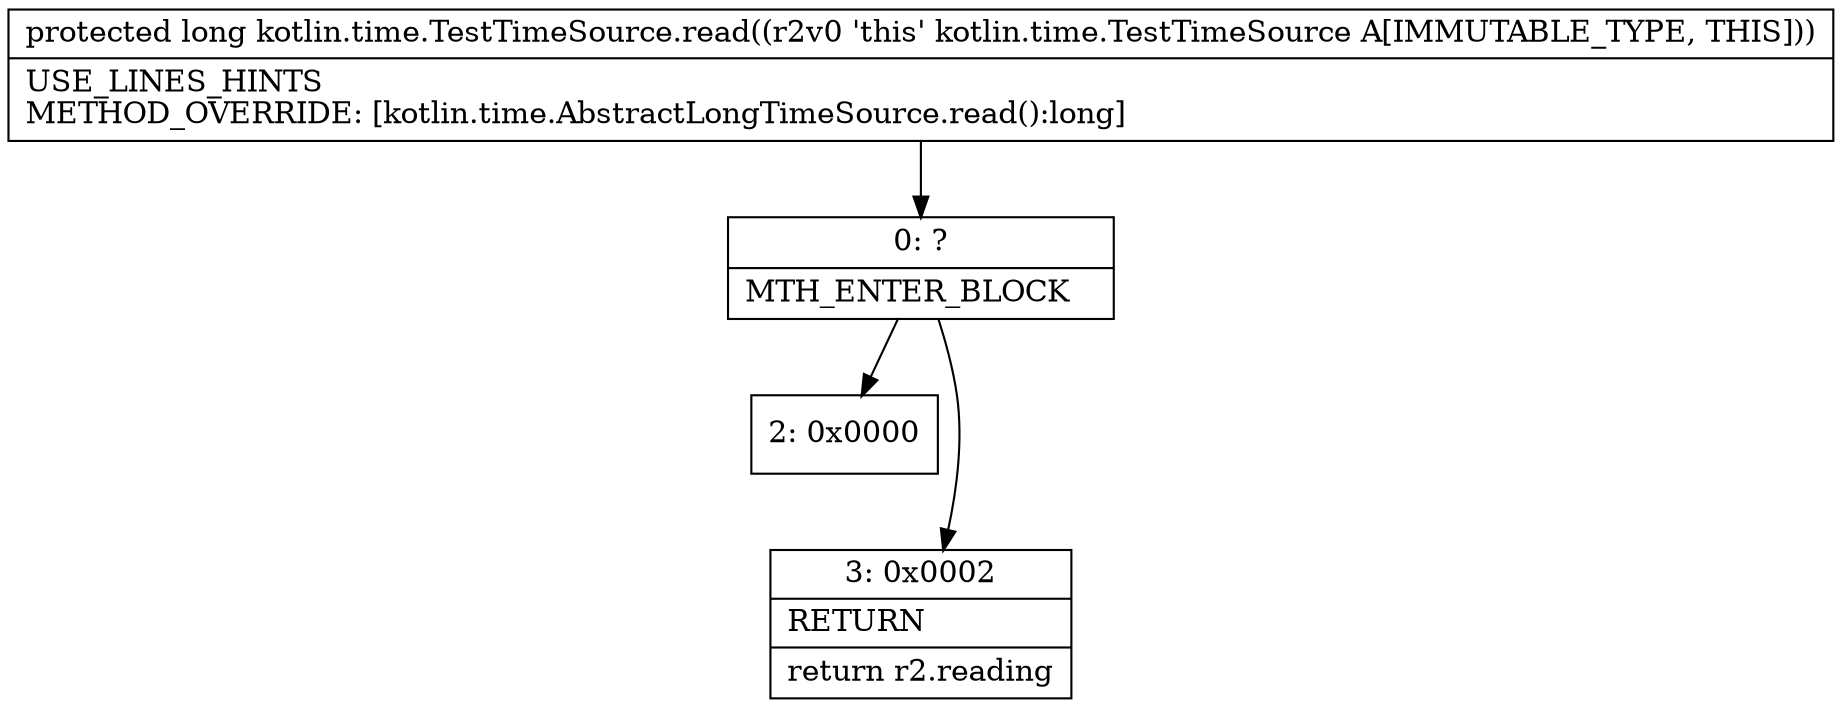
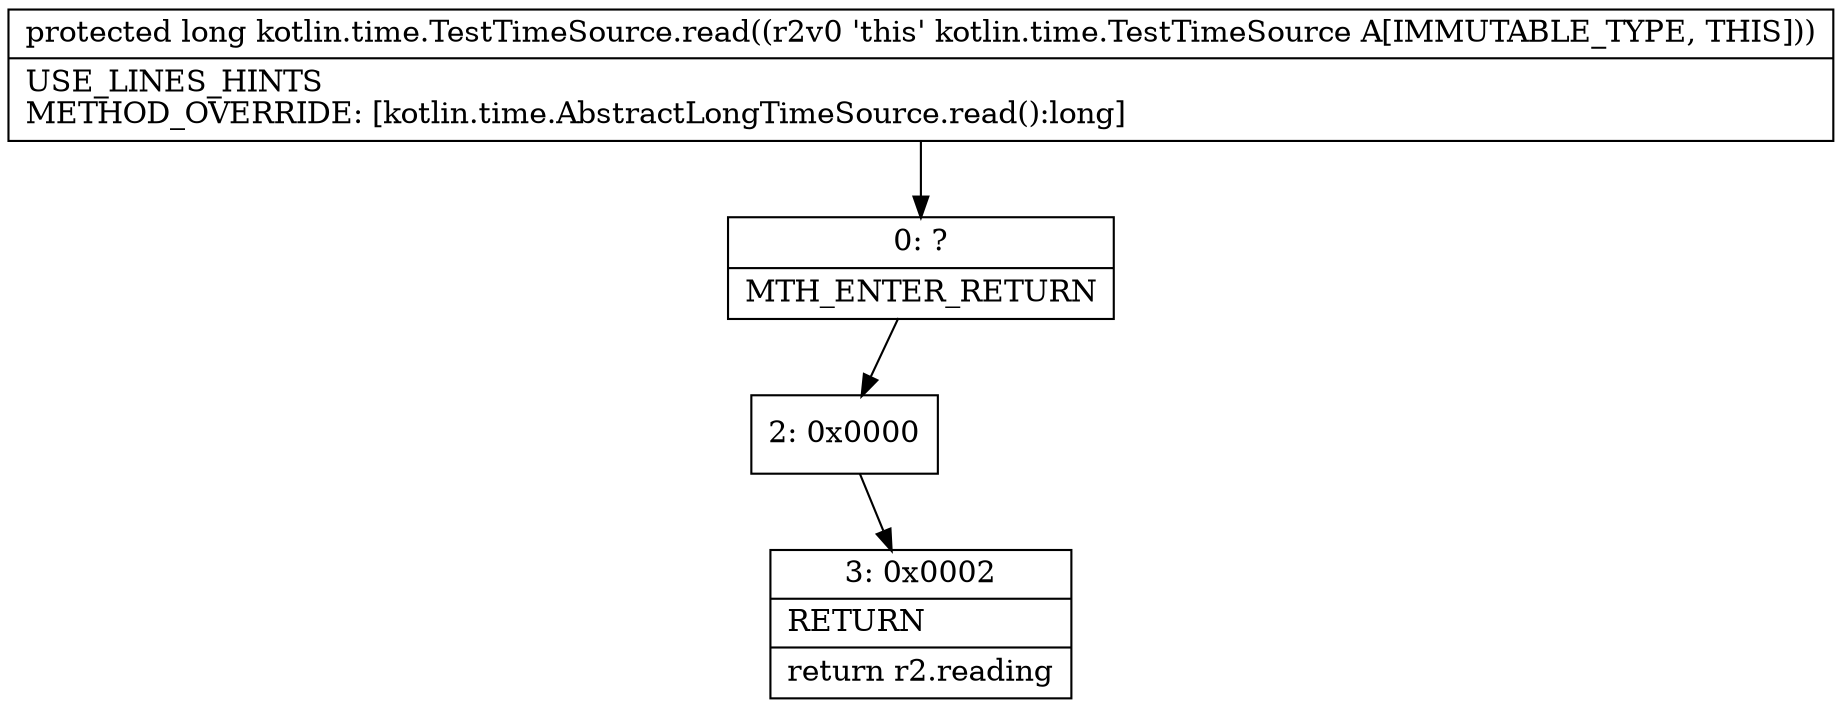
node "0: ?": text "MTH_ENTER_BLOCK" -> "MTH_ENTER_RETURN"
edge "0: ?" -> "3: 0x0002": now "2: 0x0000" -> "3: 0x0002"
